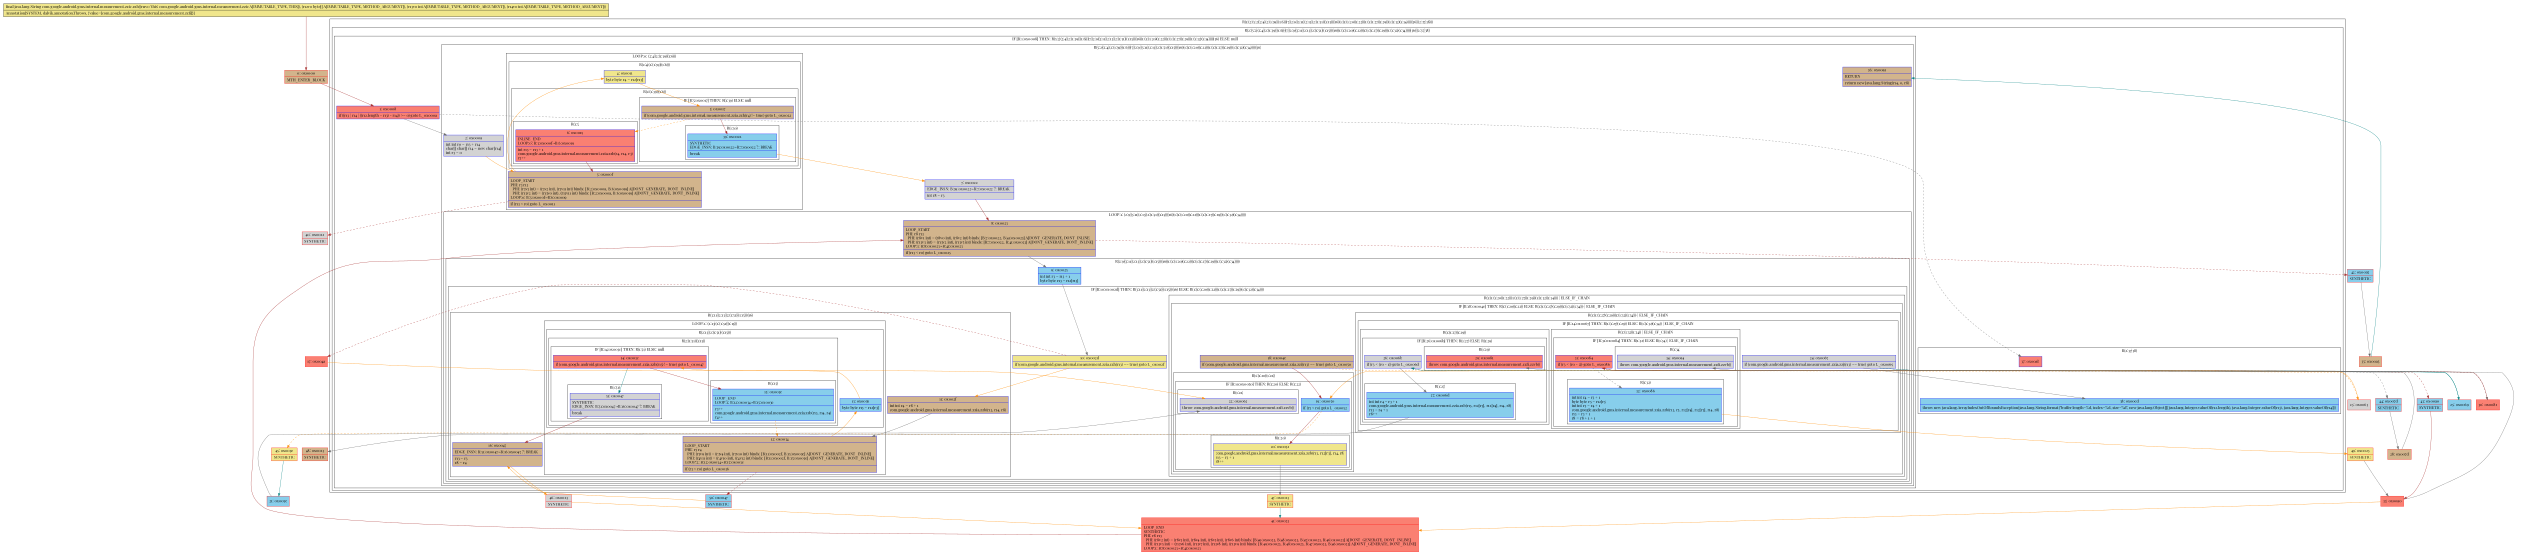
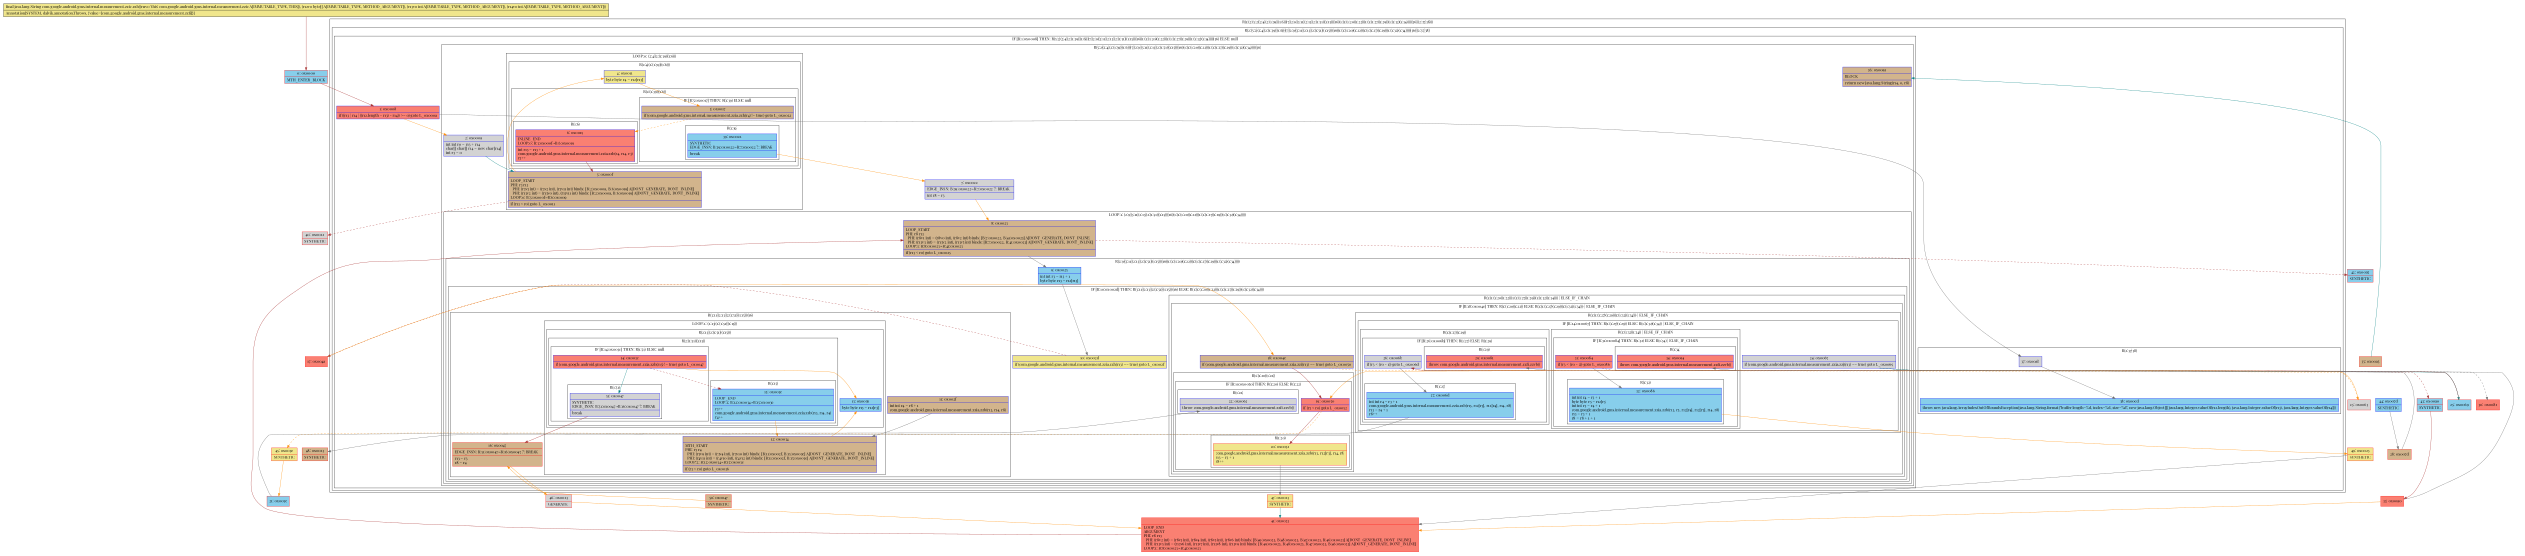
node "0: 0x0000": fillcolor tan -> skyblue
node "36: 0x00aa": text "RETURN" -> "BLOCK"
edge "1: 0x0008" -> "37: 0x00ab": style dashed -> solid
cluster "R(1:5)": label "R(1:5)" -> "R(1:6)"
edge "5: 0x0017" -> "39: 0x0022": removed
edge "1: 0x0008" -> "2: 0x000a": color gray40 -> darkorange
cluster "R(1:30)": label "R(1:30)" -> "R(1:39)"
edge "2: 0x000a" -> "3: 0x000f": color darkorange -> teal
edge "7: 0x0022" -> "8: 0x0023": color brown -> darkorange
edge "42: 0x00a5" -> "35: 0x00a5": removed
node "34: 0x00a4": fillcolor lightgrey -> salmon
node "37: 0x00ab": fillcolor salmon -> lightgrey
edge "17: 0x004a" -> "22: 0x0062": now "17: 0x004a" -> "18: 0x004e"
edge "13: 0x0036" -> "14: 0x003c": reversed
edge "26: 0x006b" -> "44: 0x007d": removed
edge "25: 0x0069" -> "26: 0x006b": color teal -> brown
edge "30: 0x0082" -> "31: 0x0084": removed
edge "31: 0x0084" -> "32: 0x0086": style dashed -> solid
edge "14: 0x003c" -> "15: 0x003e": style solid -> dashed
edge "10: 0x002d" -> "11: 0x002f": removed
edge "24: 0x0067" -> "38: 0x00cd": now "37: 0x00ab" -> "38: 0x00cd"
node "19: 0x0050": fillcolor skyblue -> salmon
node "44: 0x007d": color red -> blue
edge "15: 0x003e" -> "12: 0x0034": style dashed -> solid
node "12: 0x0034": text "LOOP_START" -> "MTH_START"
node "16: 0x0047": color blue -> red
node "20: 0x0052": color blue -> red
edge "45: 0x005e" -> "21: 0x005e": color teal -> darkorange
edge "49: 0x0023" -> "33: 0x00a0": now "49: 0x0023" -> "41: 0x0023"
edge "12: 0x0034" -> "50: 0x0047": removed
node "50: 0x0047": fillcolor skyblue -> tan
node "46: 0x0023": text "SYNTHETIC" -> "GENERATE"
node "41: 0x0023": text "SYNTHETIC" -> "ARGUMENT"
